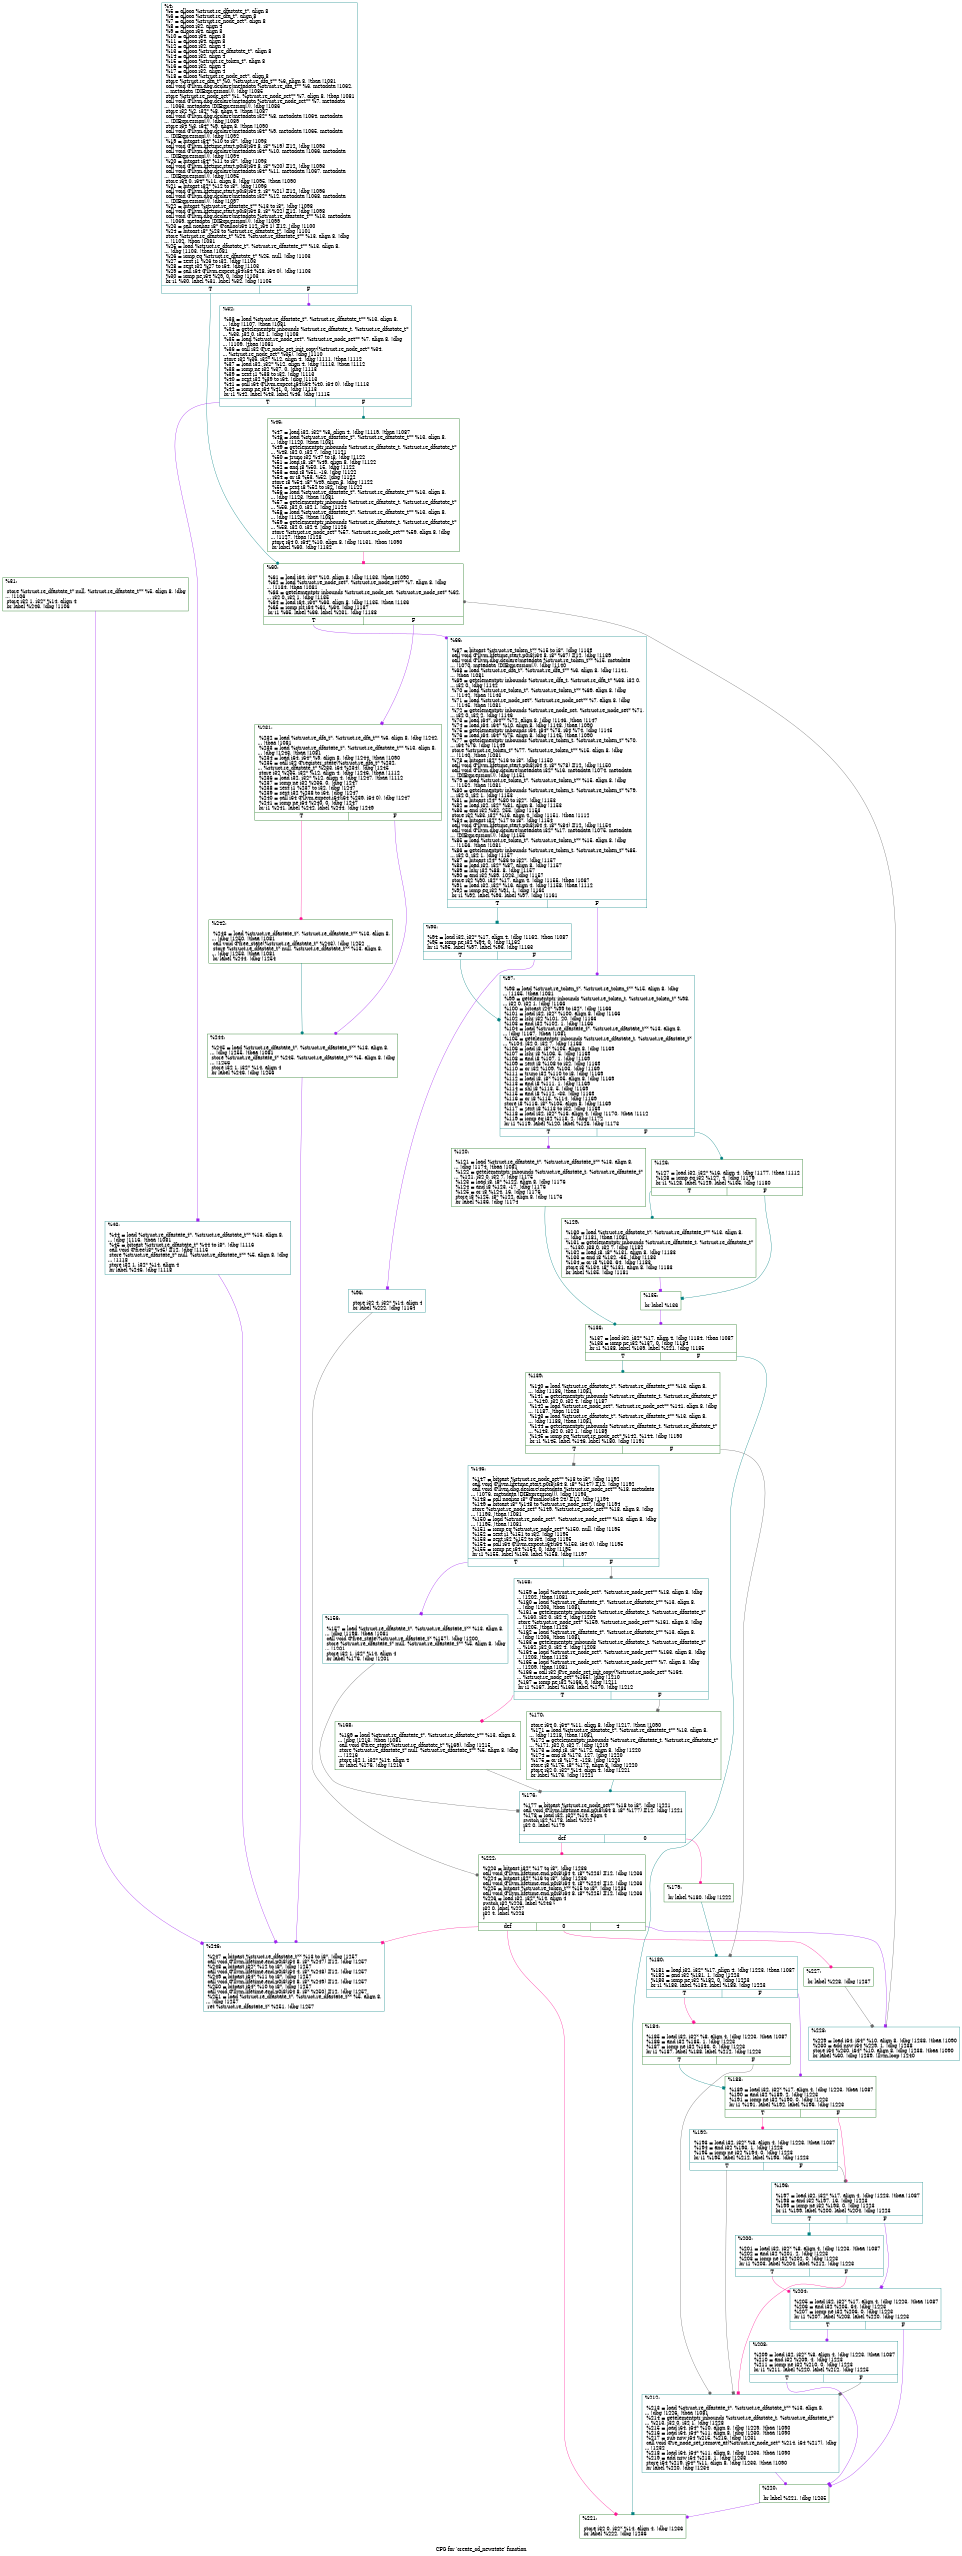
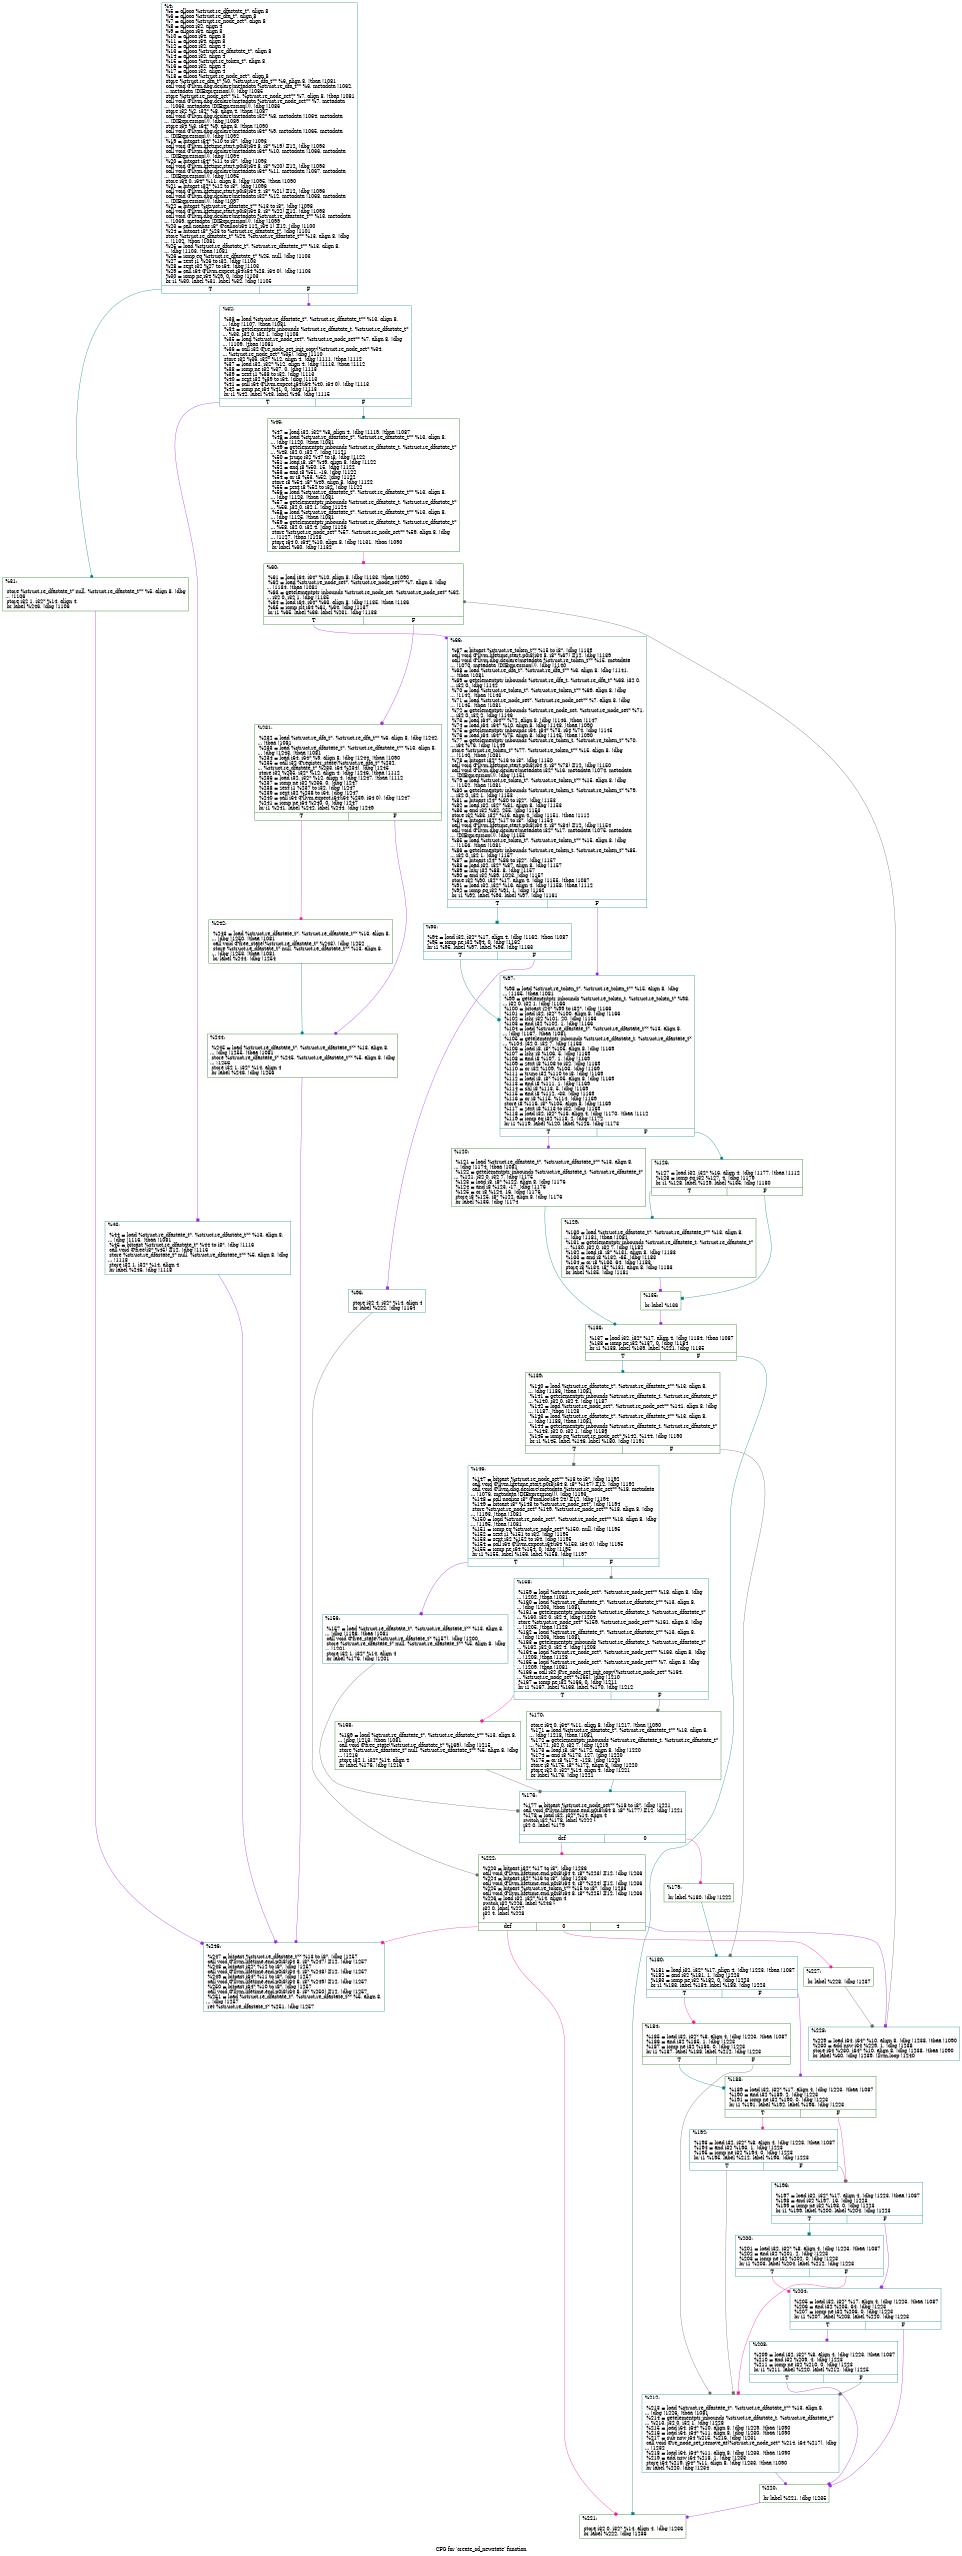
edge "%4:" -> "%60:": now "%4:" -> "%31:"
node "%129:": text "... %130, i38 0, i32 7, !dbg !1182" -> "... %130, i32 0, i32 7, !dbg !1182"
